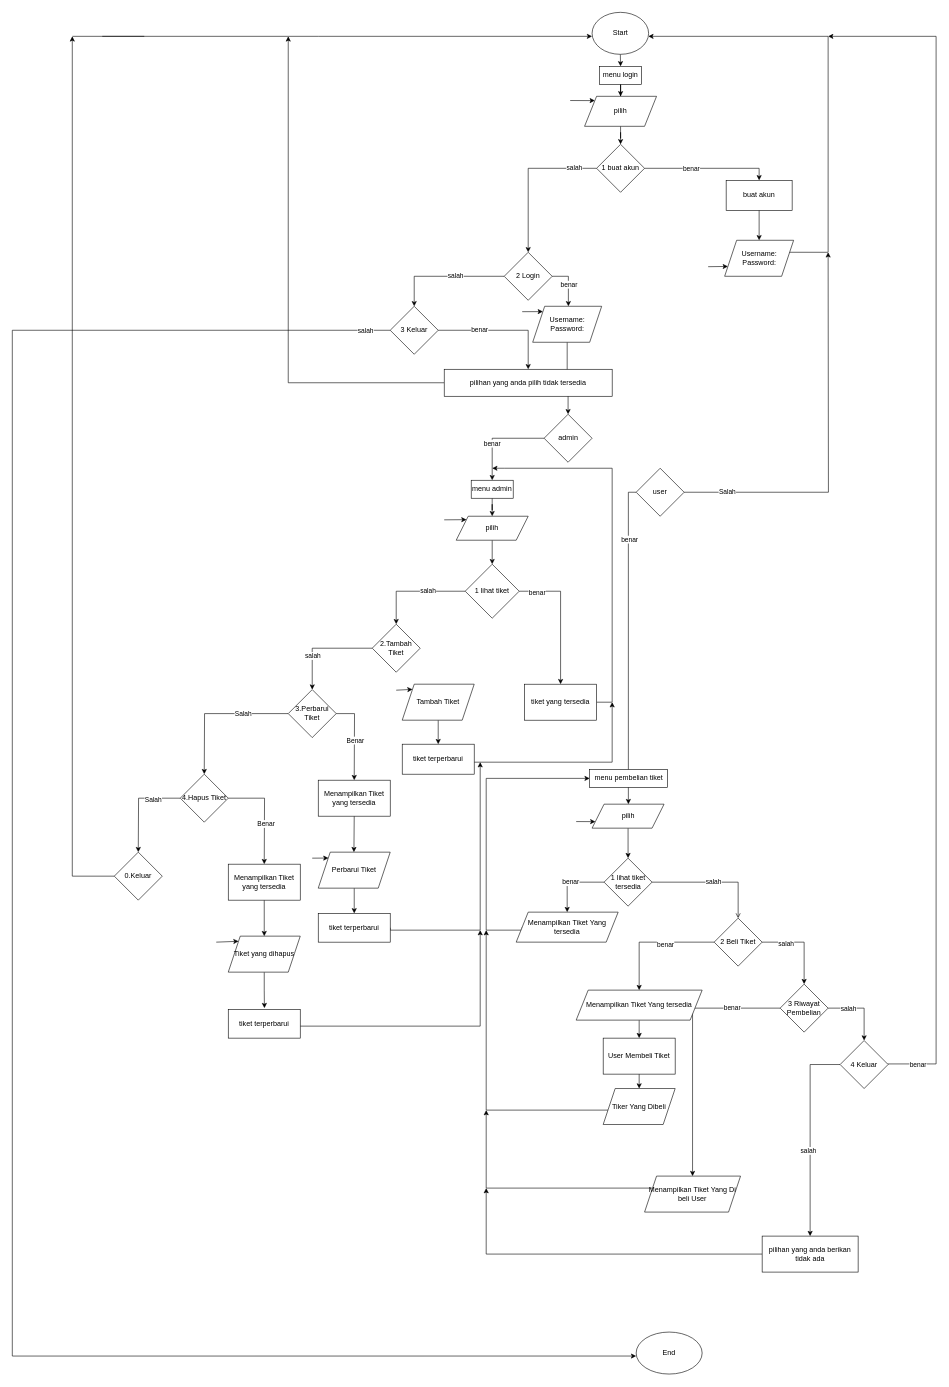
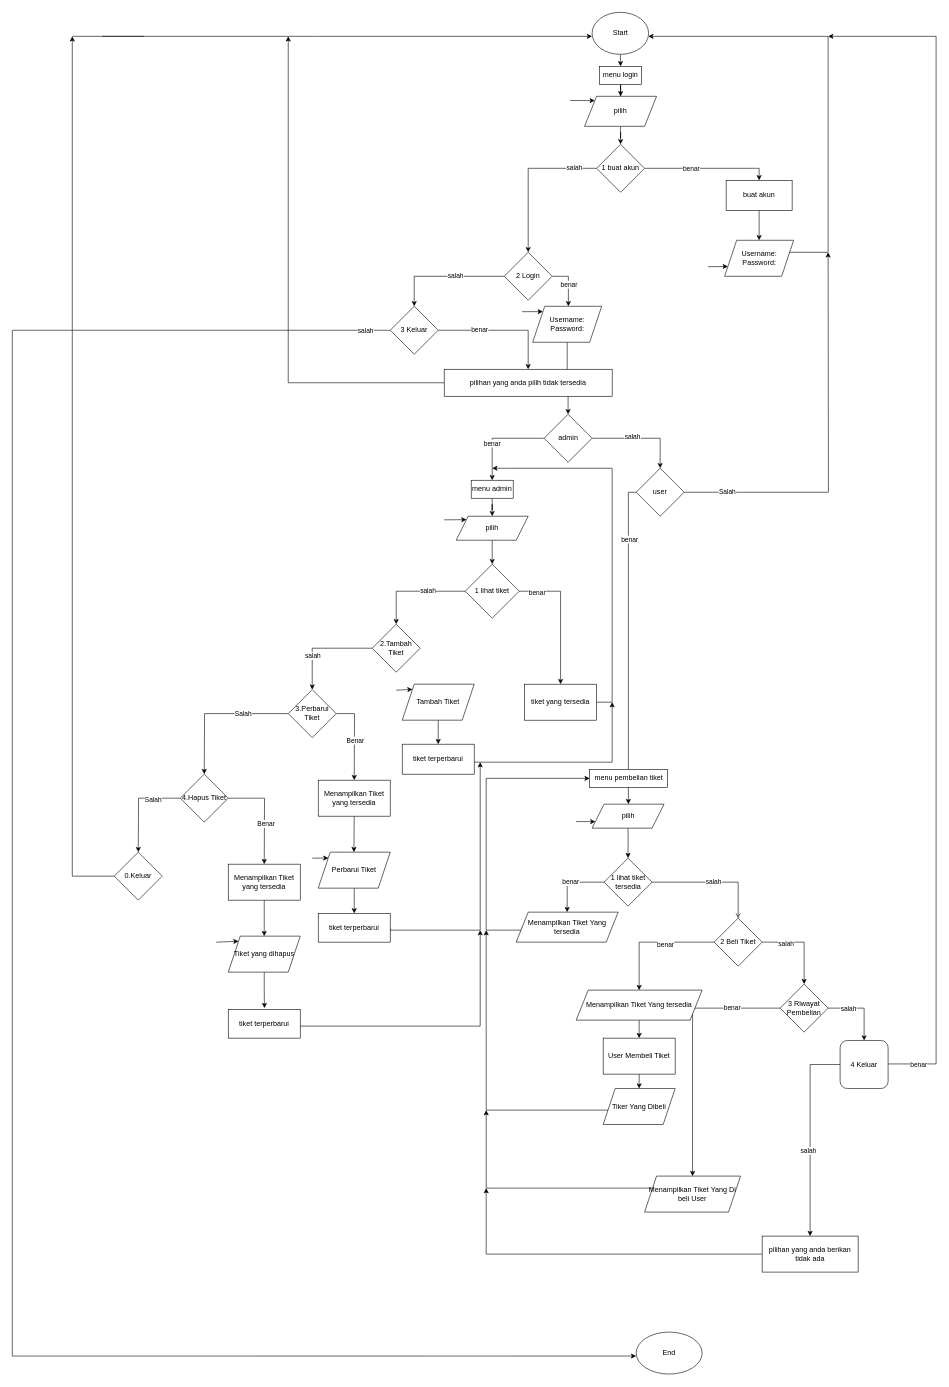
edge "admin" -> "user": added, label "salah"
node "4 Keluar": shape diamond -> rounded rectangle
